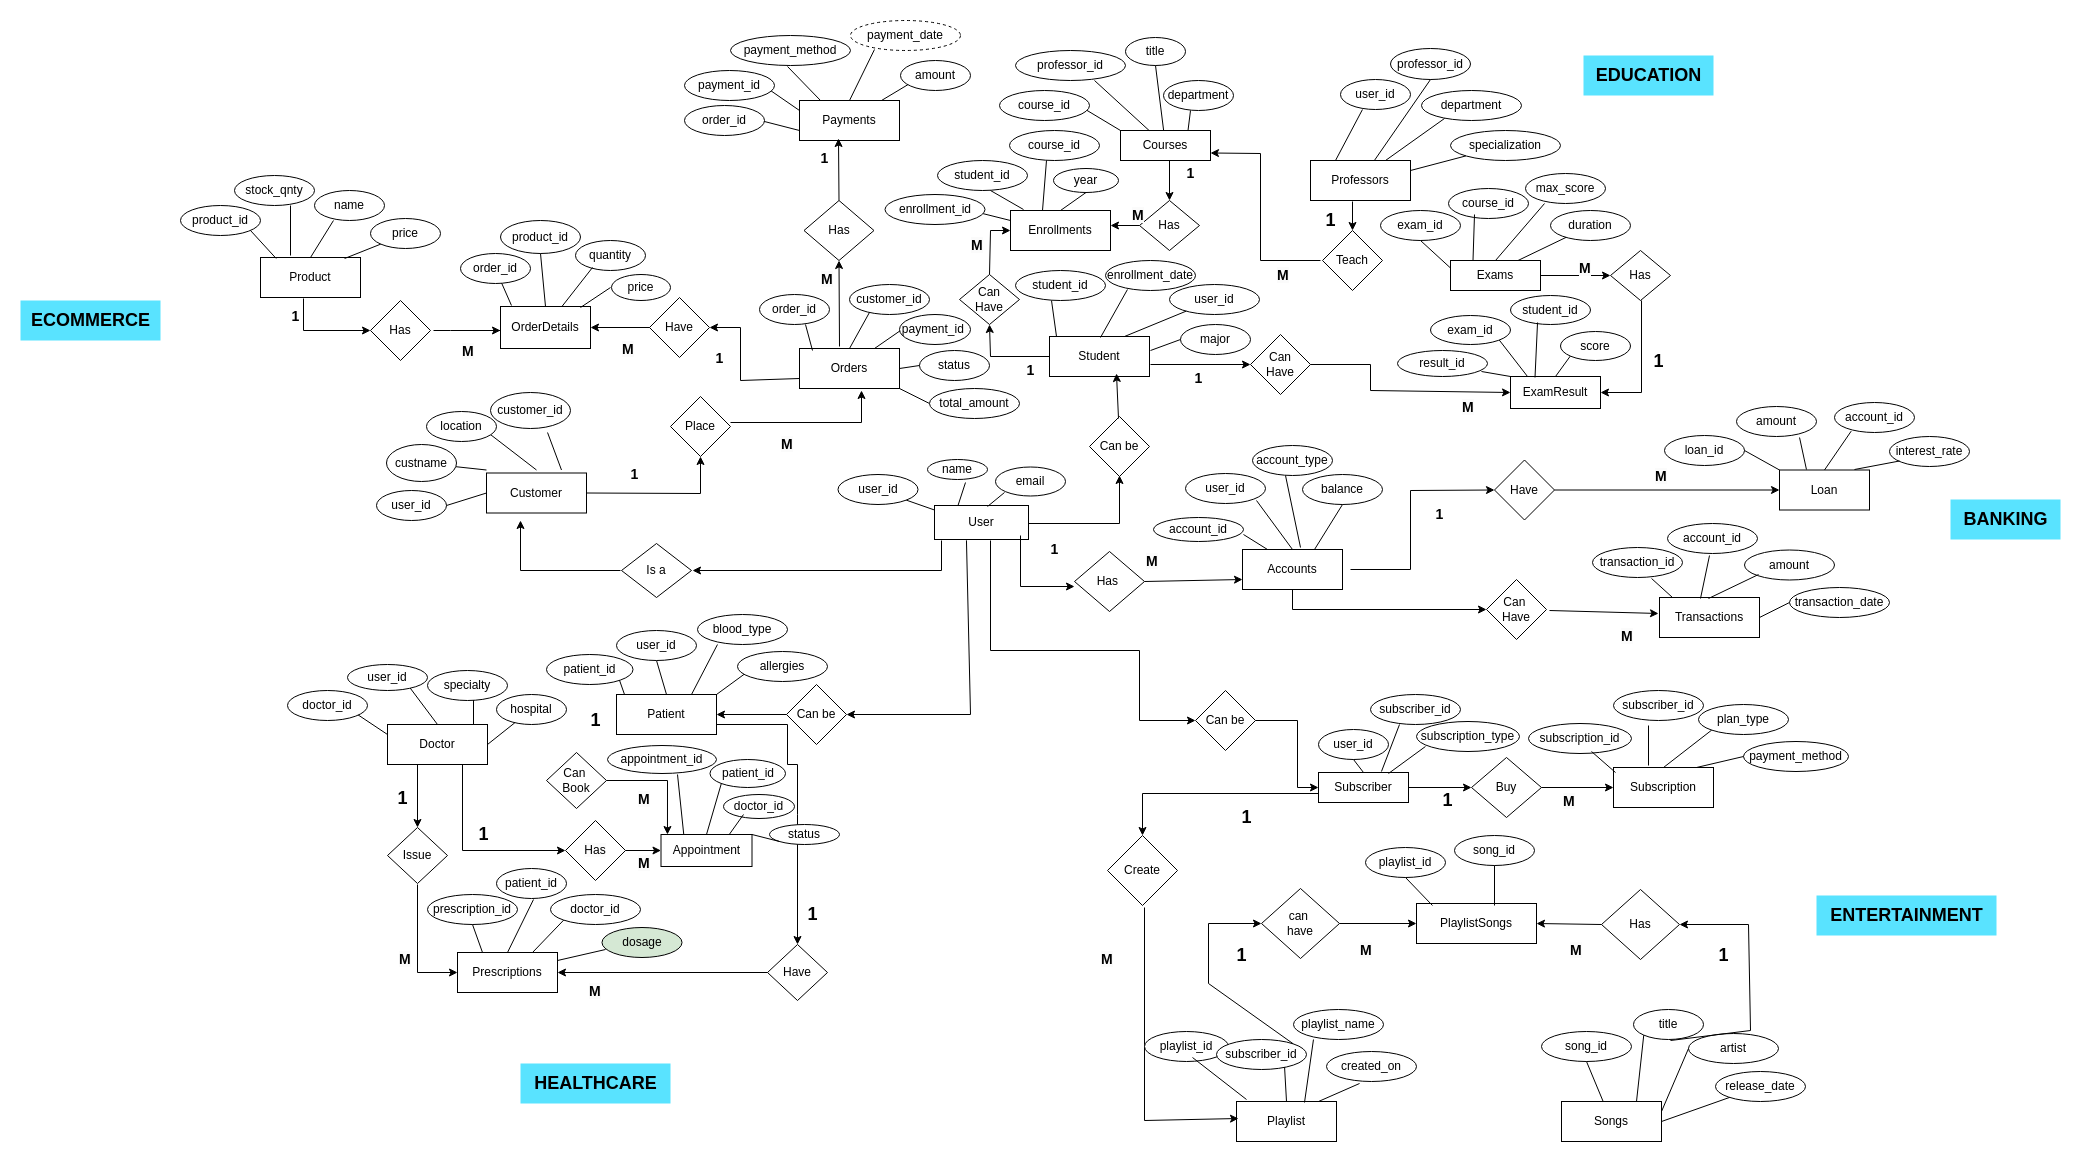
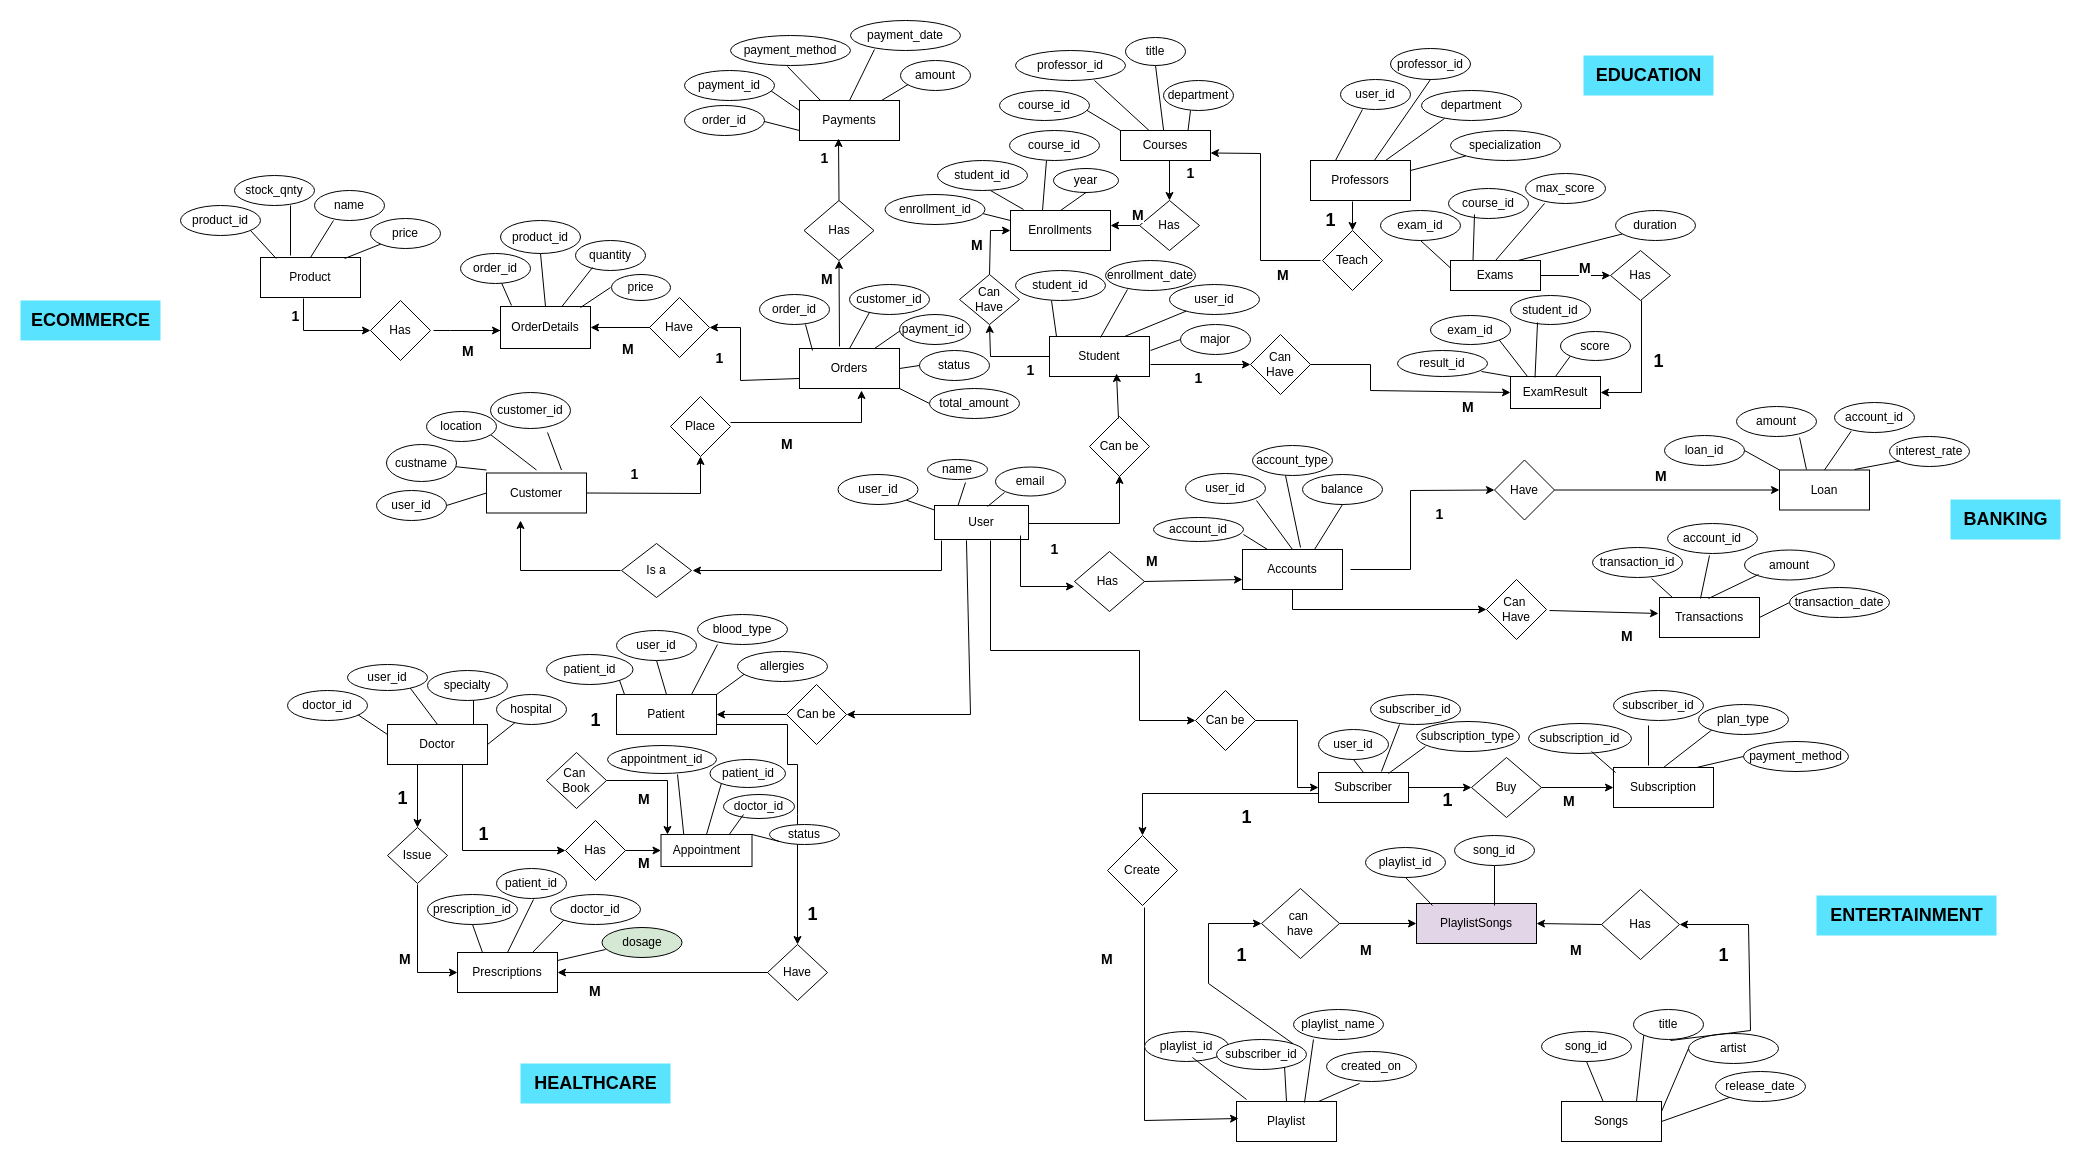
node "payment_date": style dashed -> solid
node "duration": moved (1591, 226) -> (1656, 226)
node "PlaylistSongs": fillcolor #ffffff -> #e1d5e7
